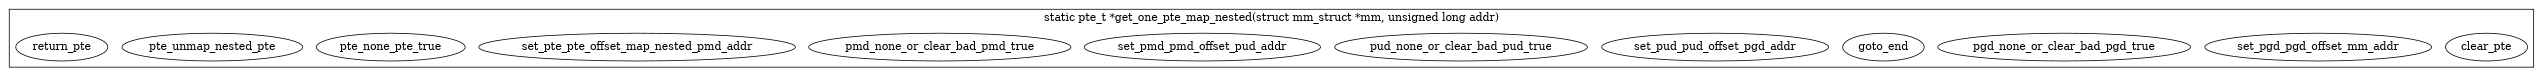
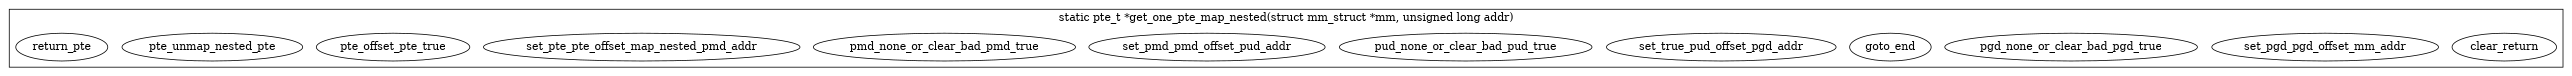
node "pte_none_pte_true": label "pte_none_pte_true" -> "pte_offset_pte_true"
node "set_pud_pud_offset_pgd_addr": label "set_pud_pud_offset_pgd_addr" -> "set_true_pud_offset_pgd_addr"
node "clear_pte": label "clear_pte" -> "clear_return"
